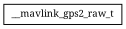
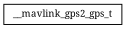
node "__mavlink_gps2_raw_t": label "__mavlink_gps2_raw_t" -> "__mavlink_gps2_gps_t"
